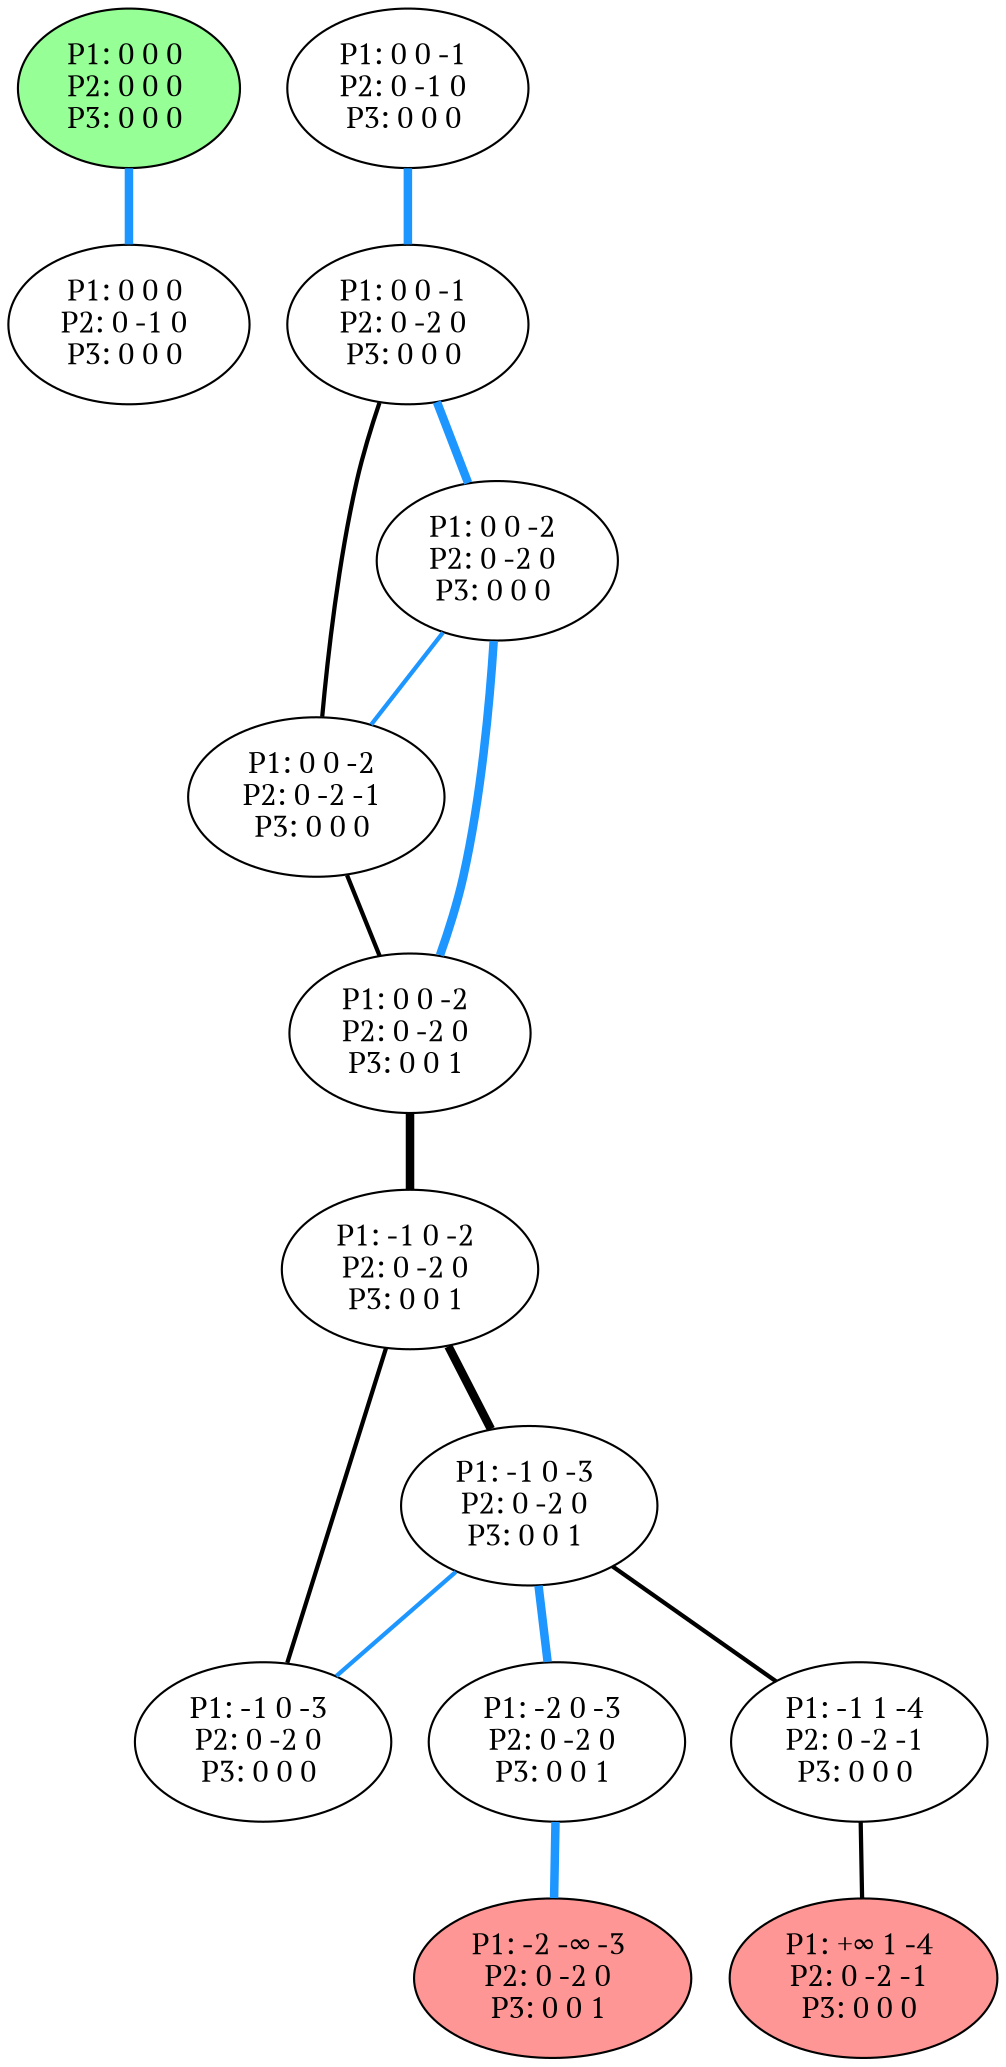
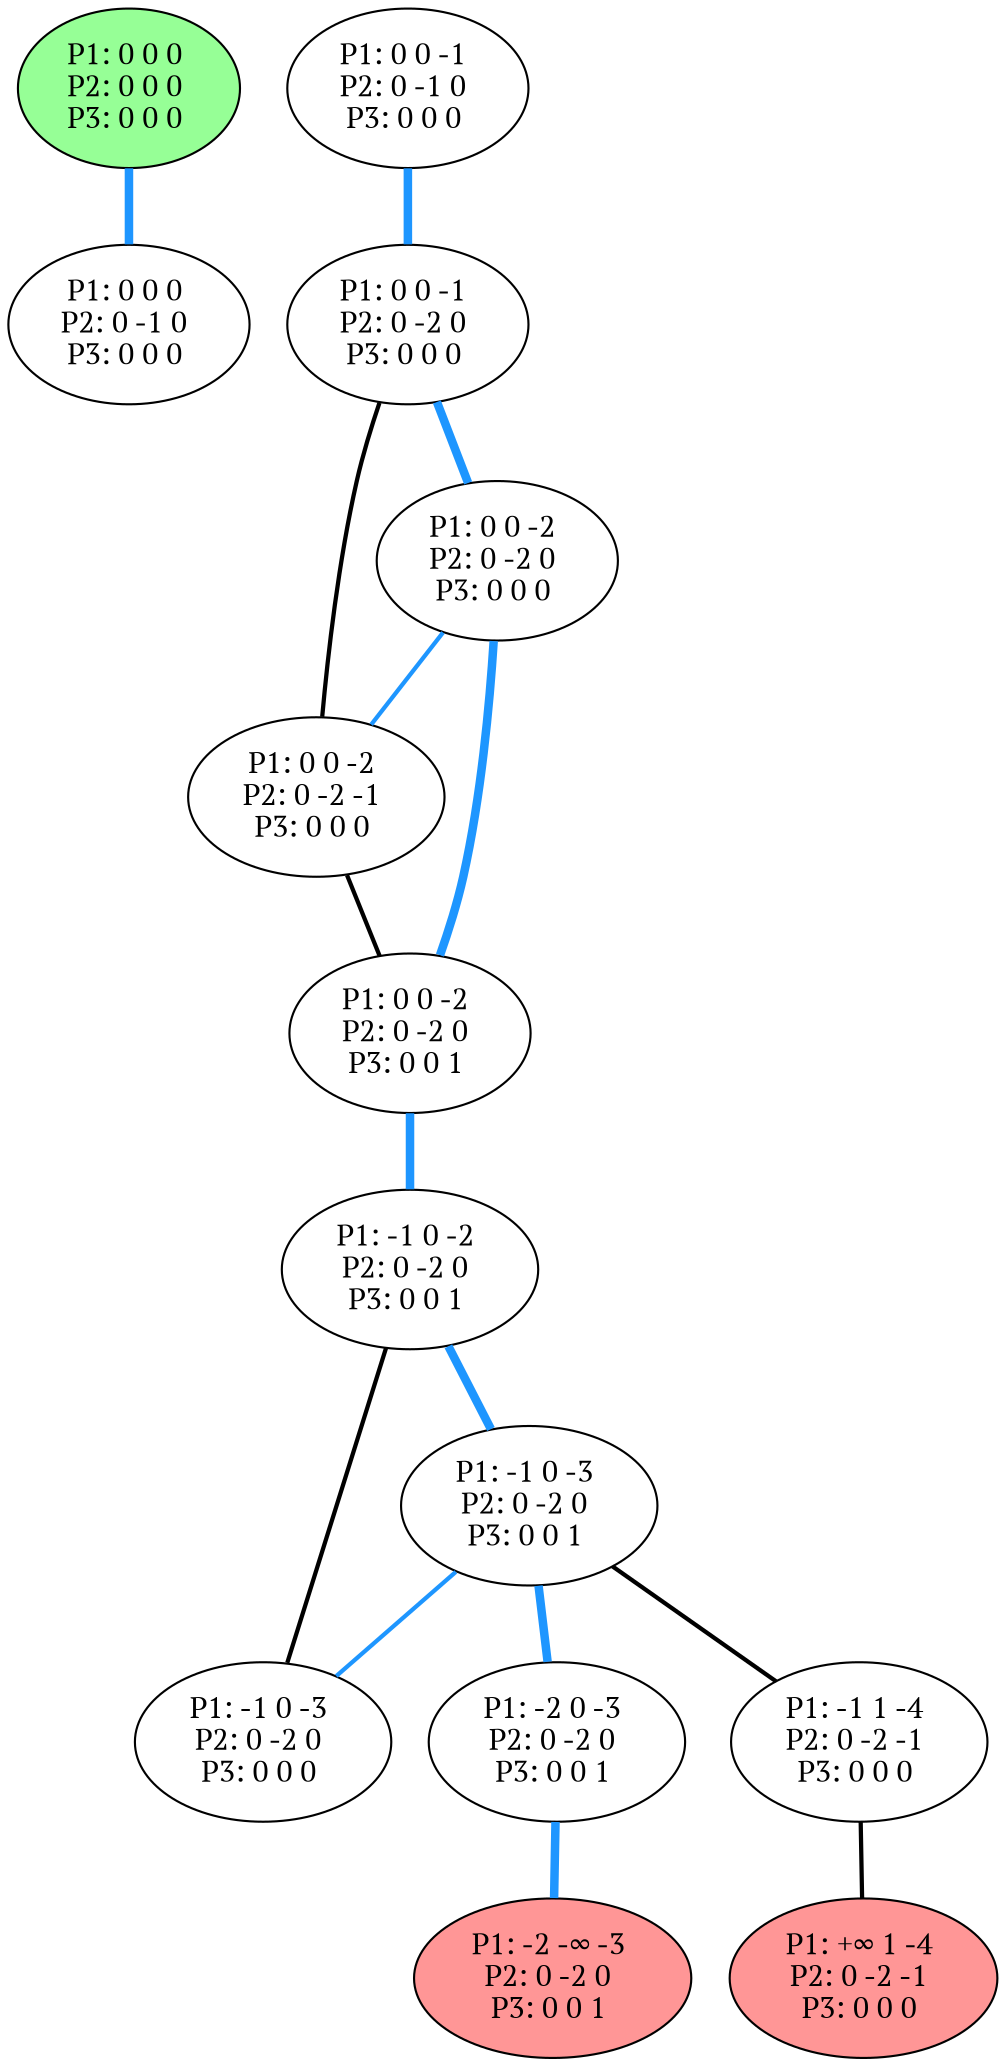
edge "P1: 0 0 -2 P2: 0 -2 0 P3: 0 0 1" -- "P1: -1 0 -2 P2: 0 -2 0 P3: 0 0 1": color black -> #1e96ff
edge "P1: -1 0 -2 P2: 0 -2 0 P3: 0 0 1" -- "P1: -1 0 -3 P2: 0 -2 0 P3: 0 0 1": color black -> #1e96ff
